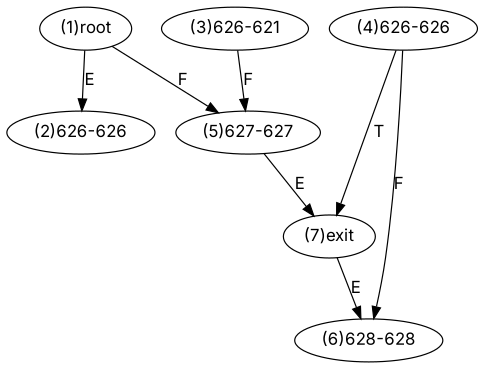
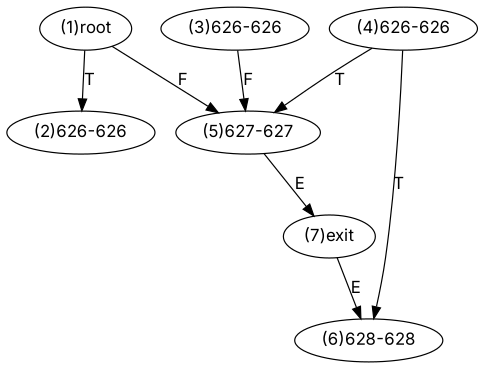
node "(3)626-621": label "(3)626-621" -> "(3)626-626"
edge "(1)root" -> "(2)626-626": label "E" -> "T"
edge "(4)626-626" -> "(7)exit": now "(4)626-626" -> "(5)627-627"
edge "(4)626-626" -> "(6)628-628": label "F" -> "T"
